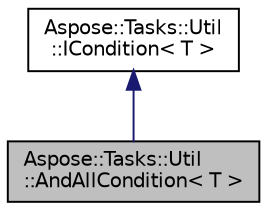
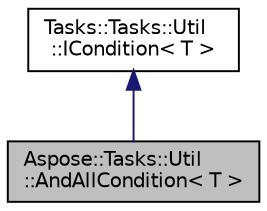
node "Aspose::Tasks::Util ::ICondition< T >": label "Aspose::Tasks::Util ::ICondition< T >" -> "Tasks::Tasks::Util ::ICondition< T >"
